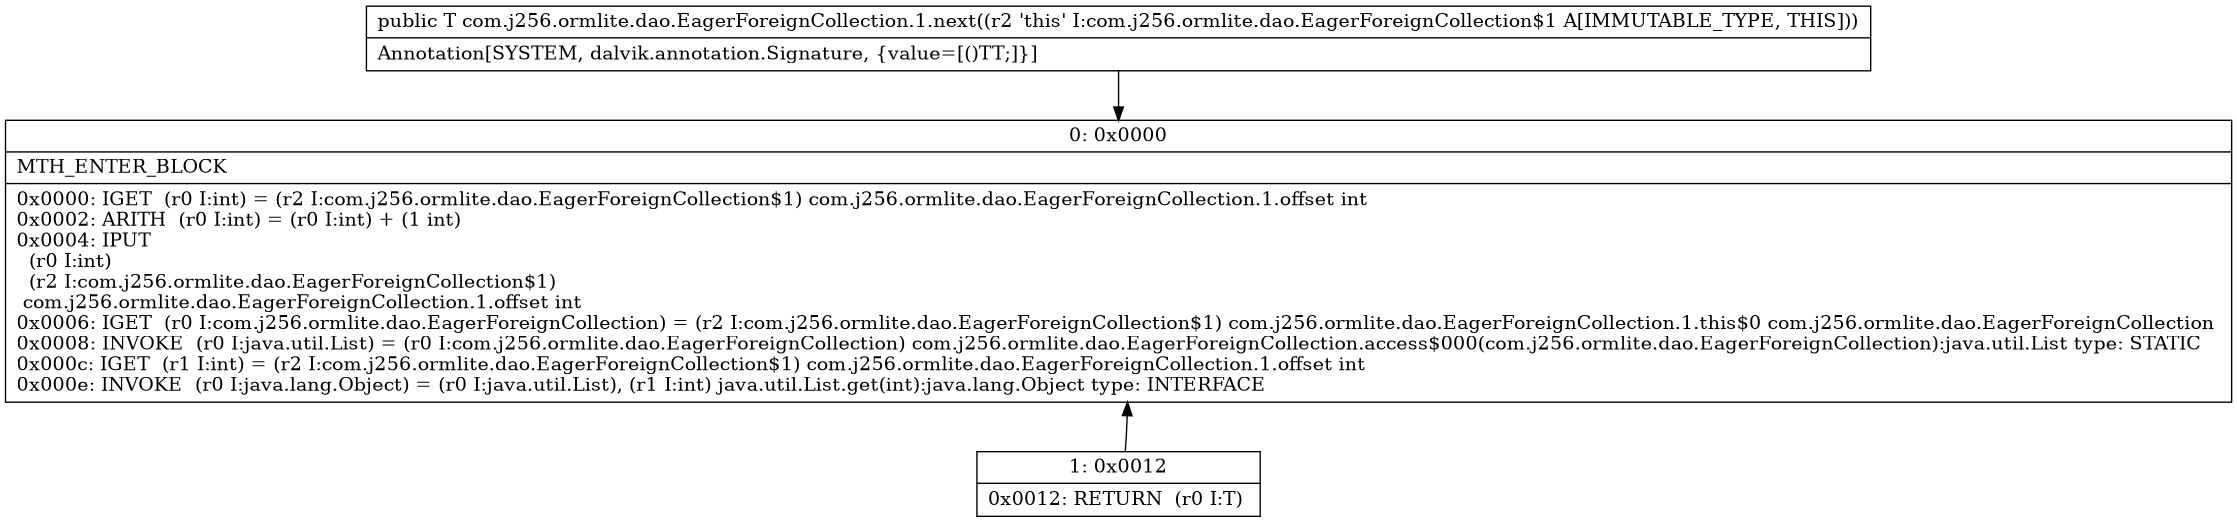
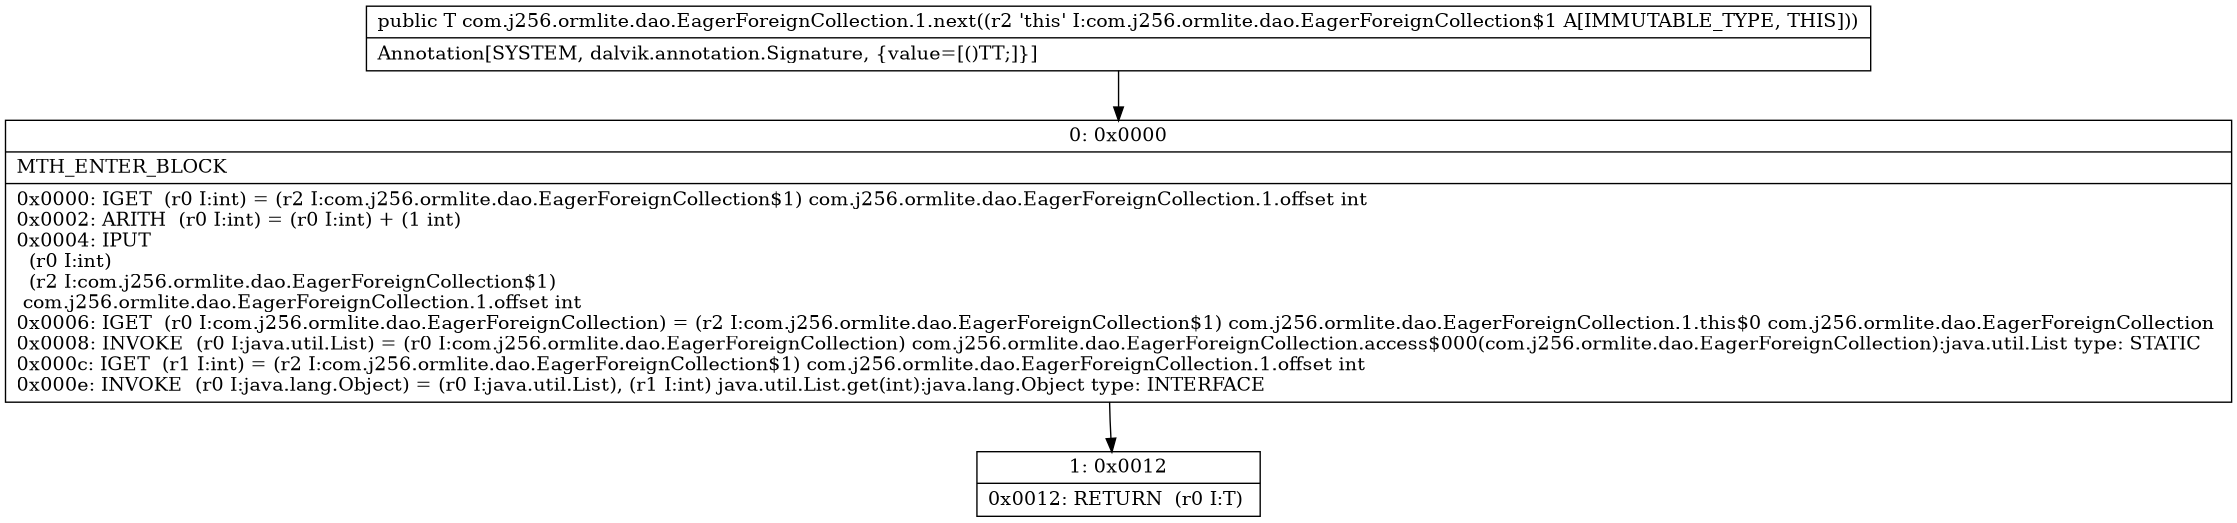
edge "1: 0x0012" -> "0: 0x0000": reversed
